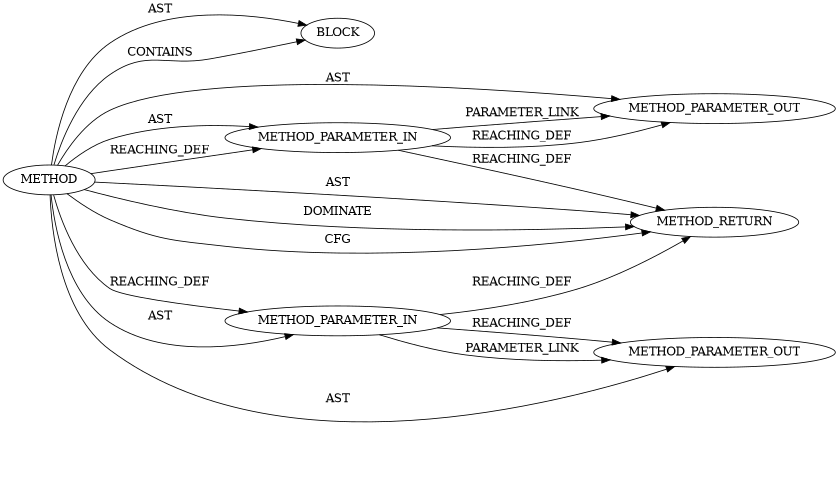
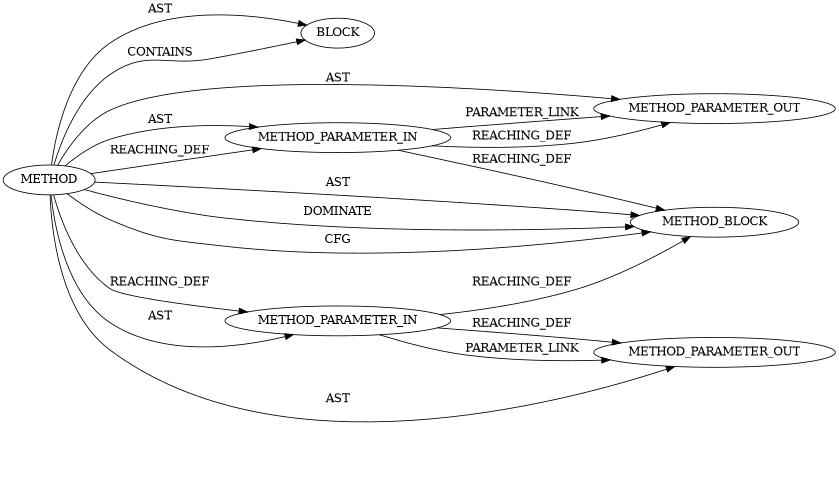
node "METHOD_RETURN": label "METHOD_RETURN" -> "METHOD_BLOCK"
